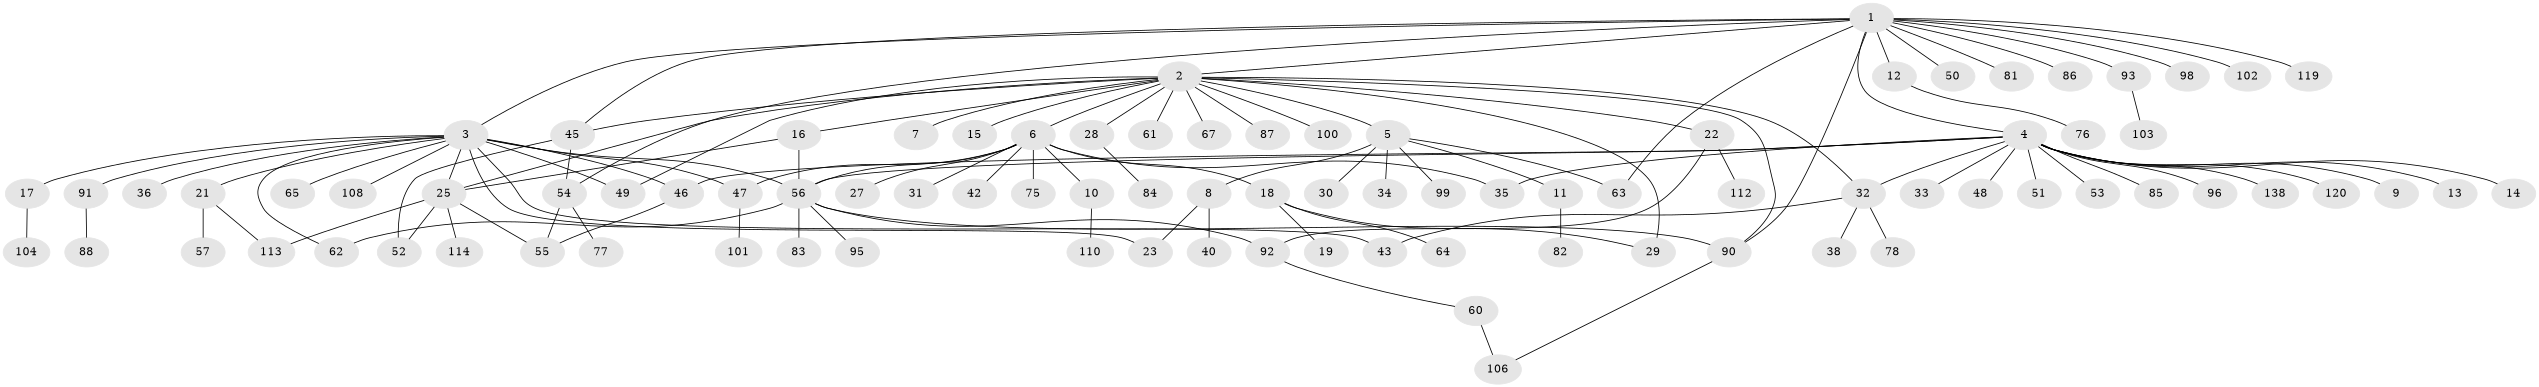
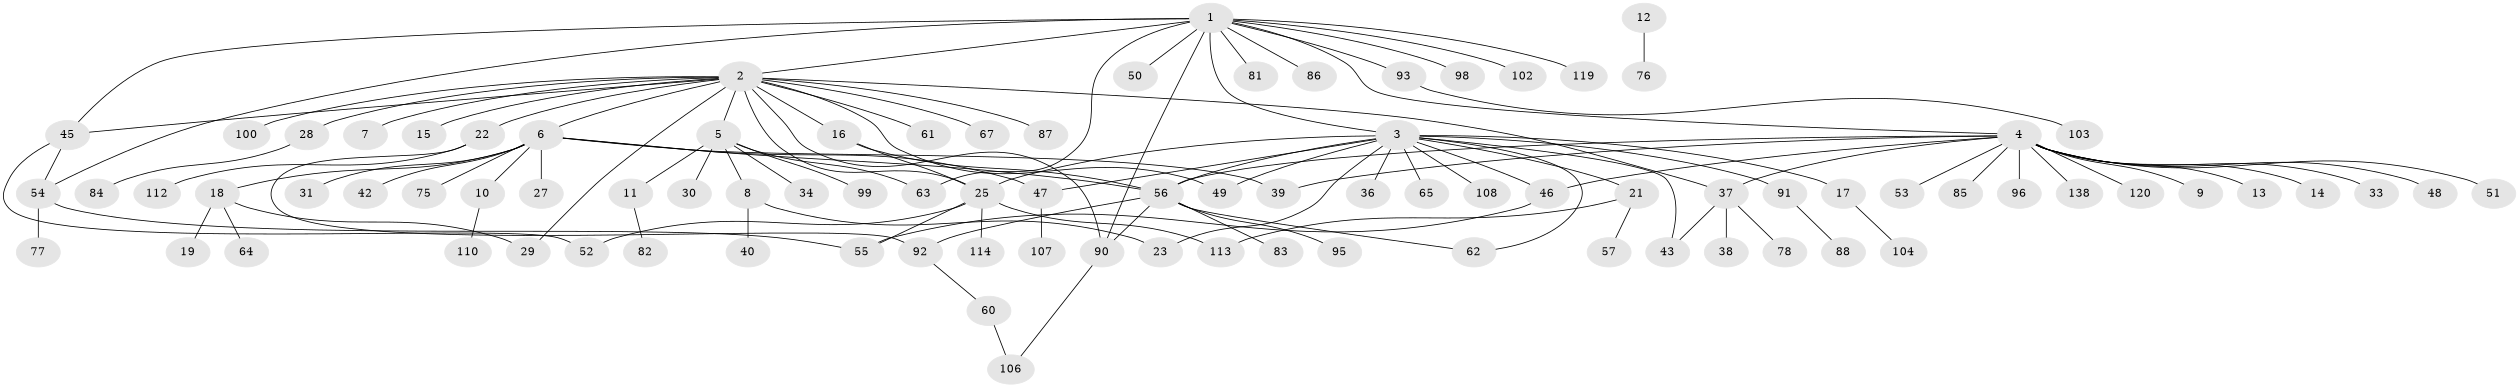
edge "1" -- "12": removed
node "35": label "35" -> "39"
node "32": label "32" -> "37"
node "101": label "101" -> "107"
